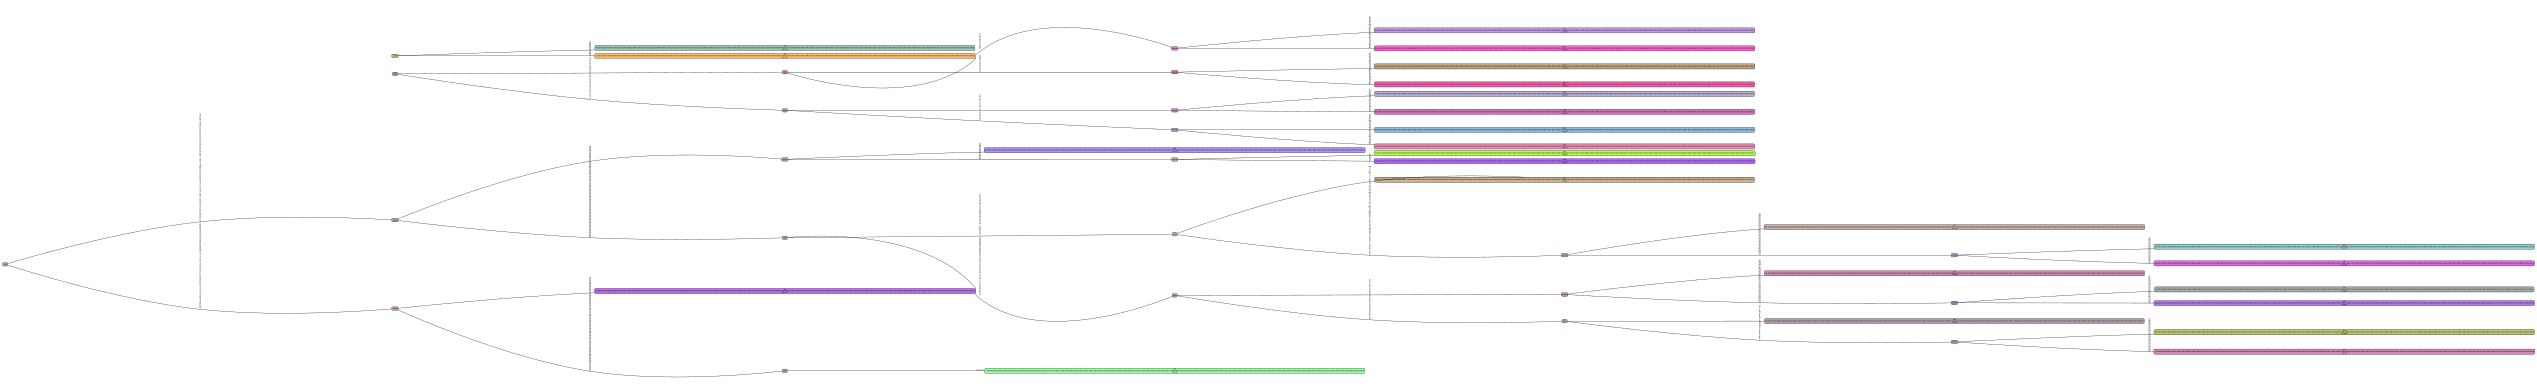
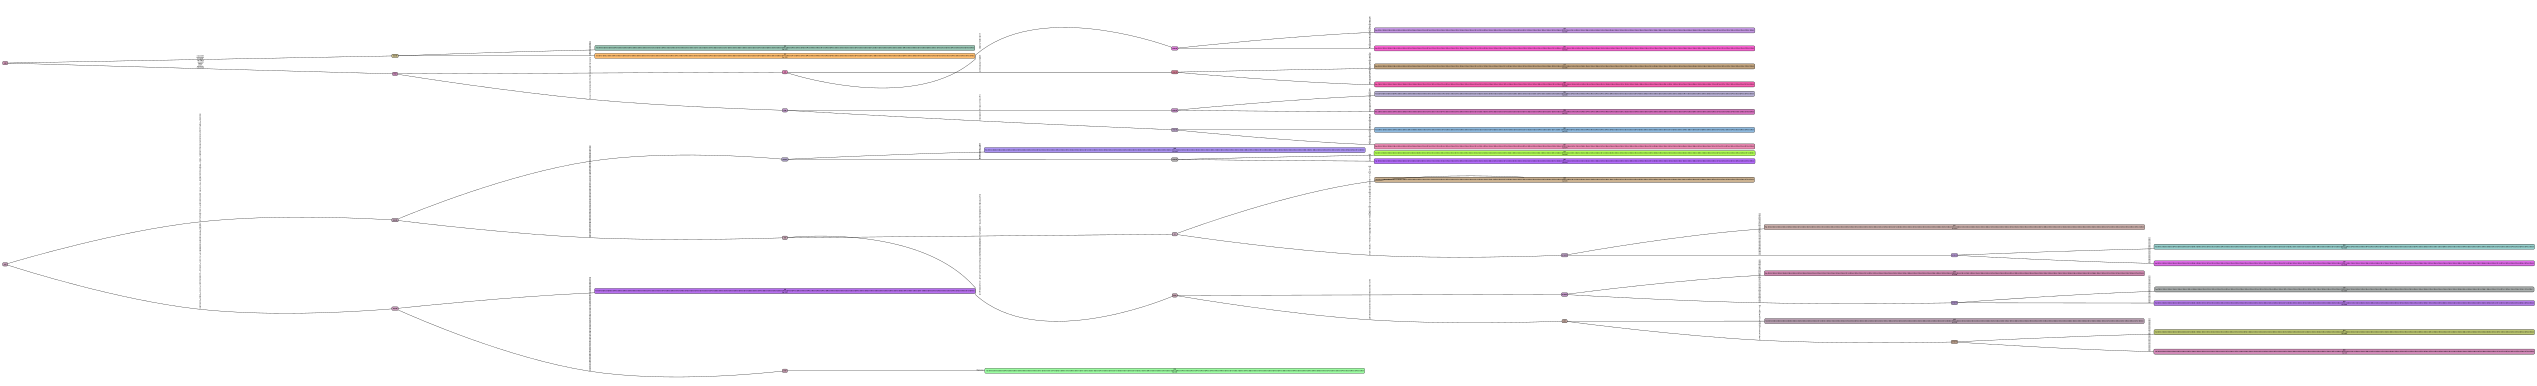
node "region": added
